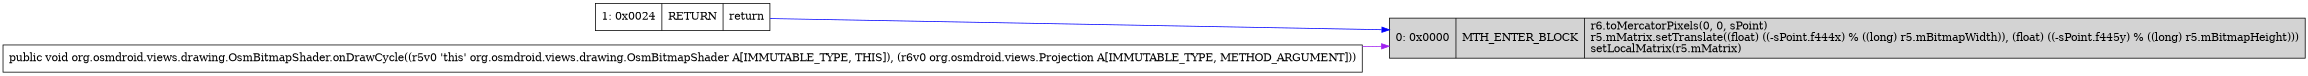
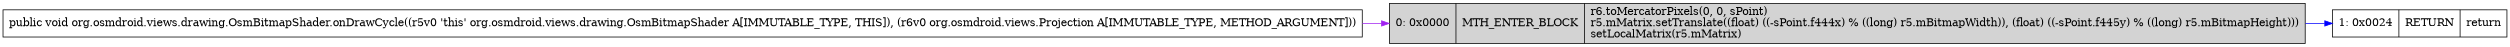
edge "1: 0x0024" -> "0: 0x0000": reversed
